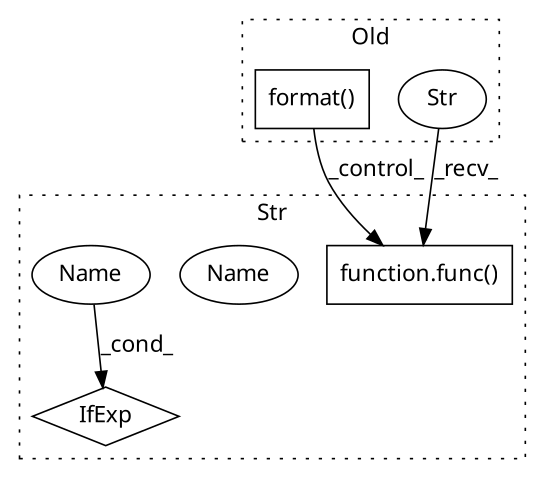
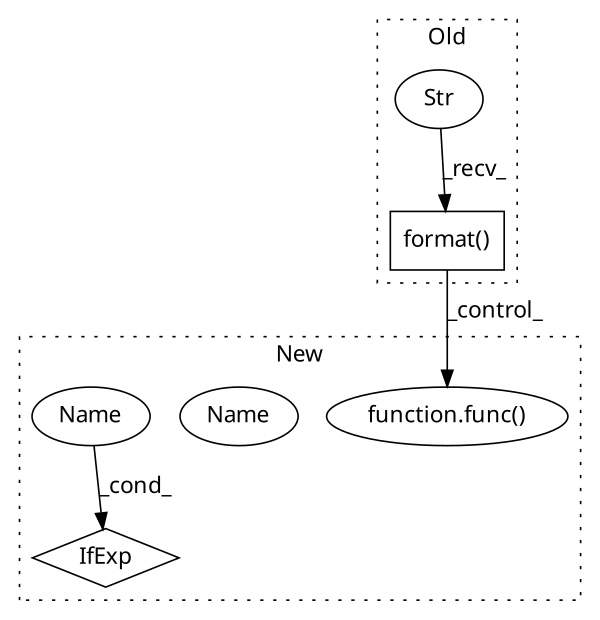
edge "Str" -> "function.func()": now "Str" -> "format()"
cluster "Str": label "Str" -> "New"
node "function.func()": shape box -> ellipse
